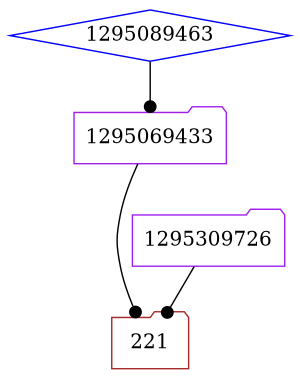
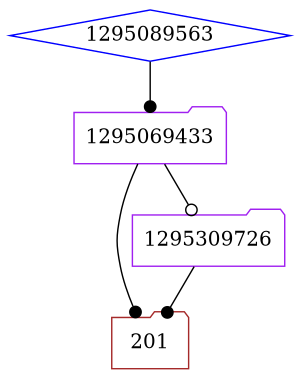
node "1295089463": label "1295089463" -> "1295089563"
edge "1295069433" -> "1295309726": added
node "221": label "221" -> "201"
